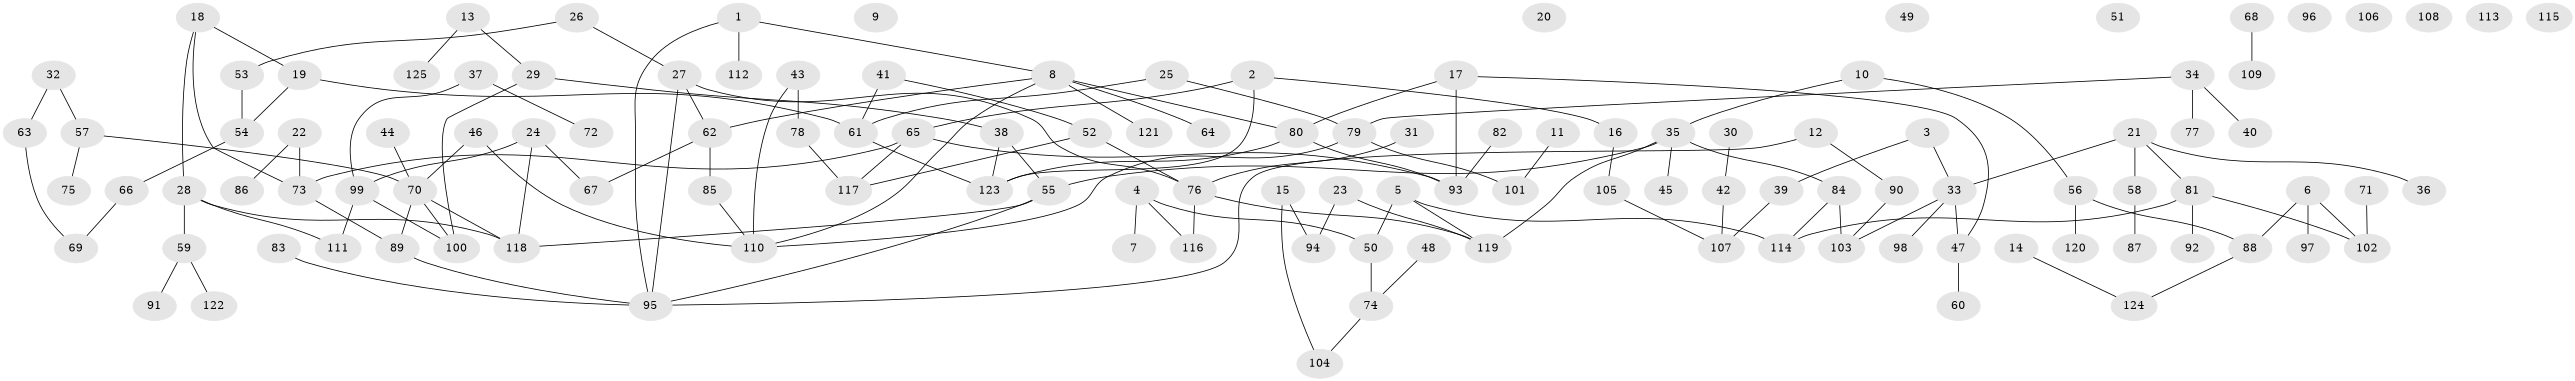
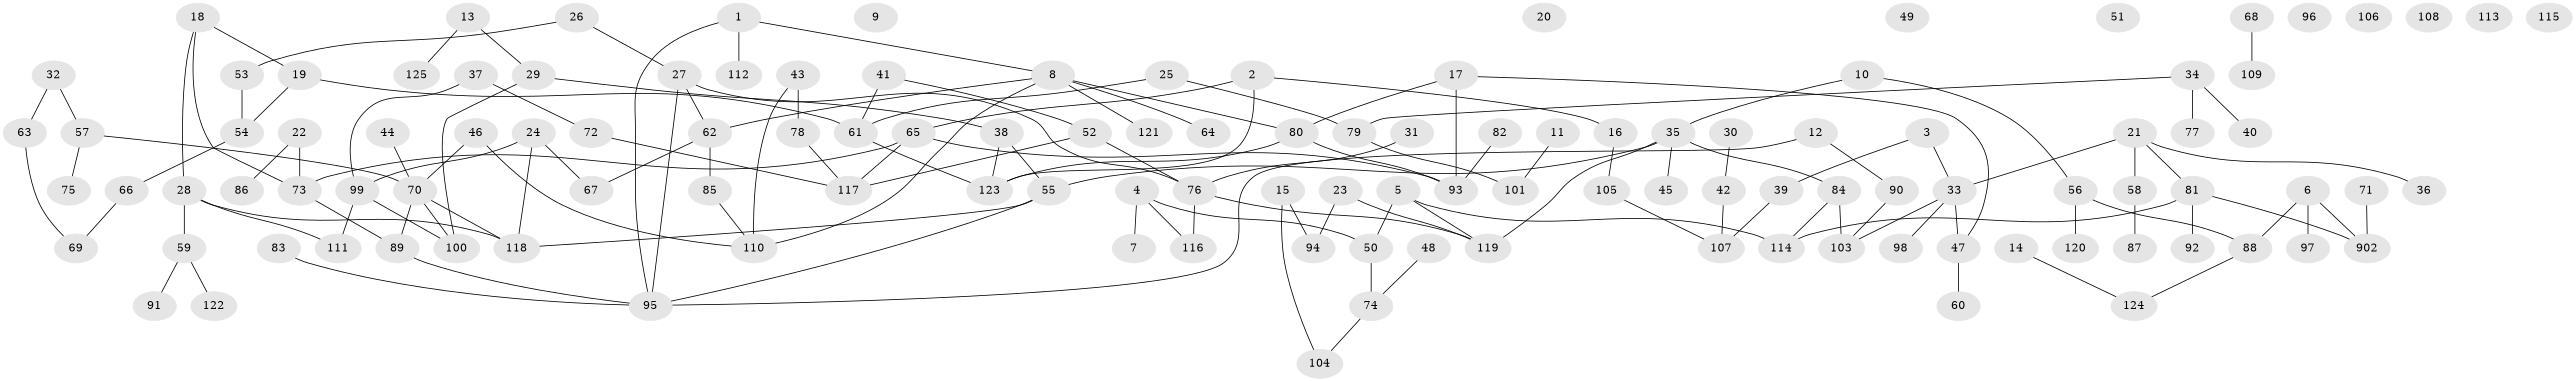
edge "72" -- "117": added
edge "79" -- "110": removed
node "102": label "102" -> "902"
